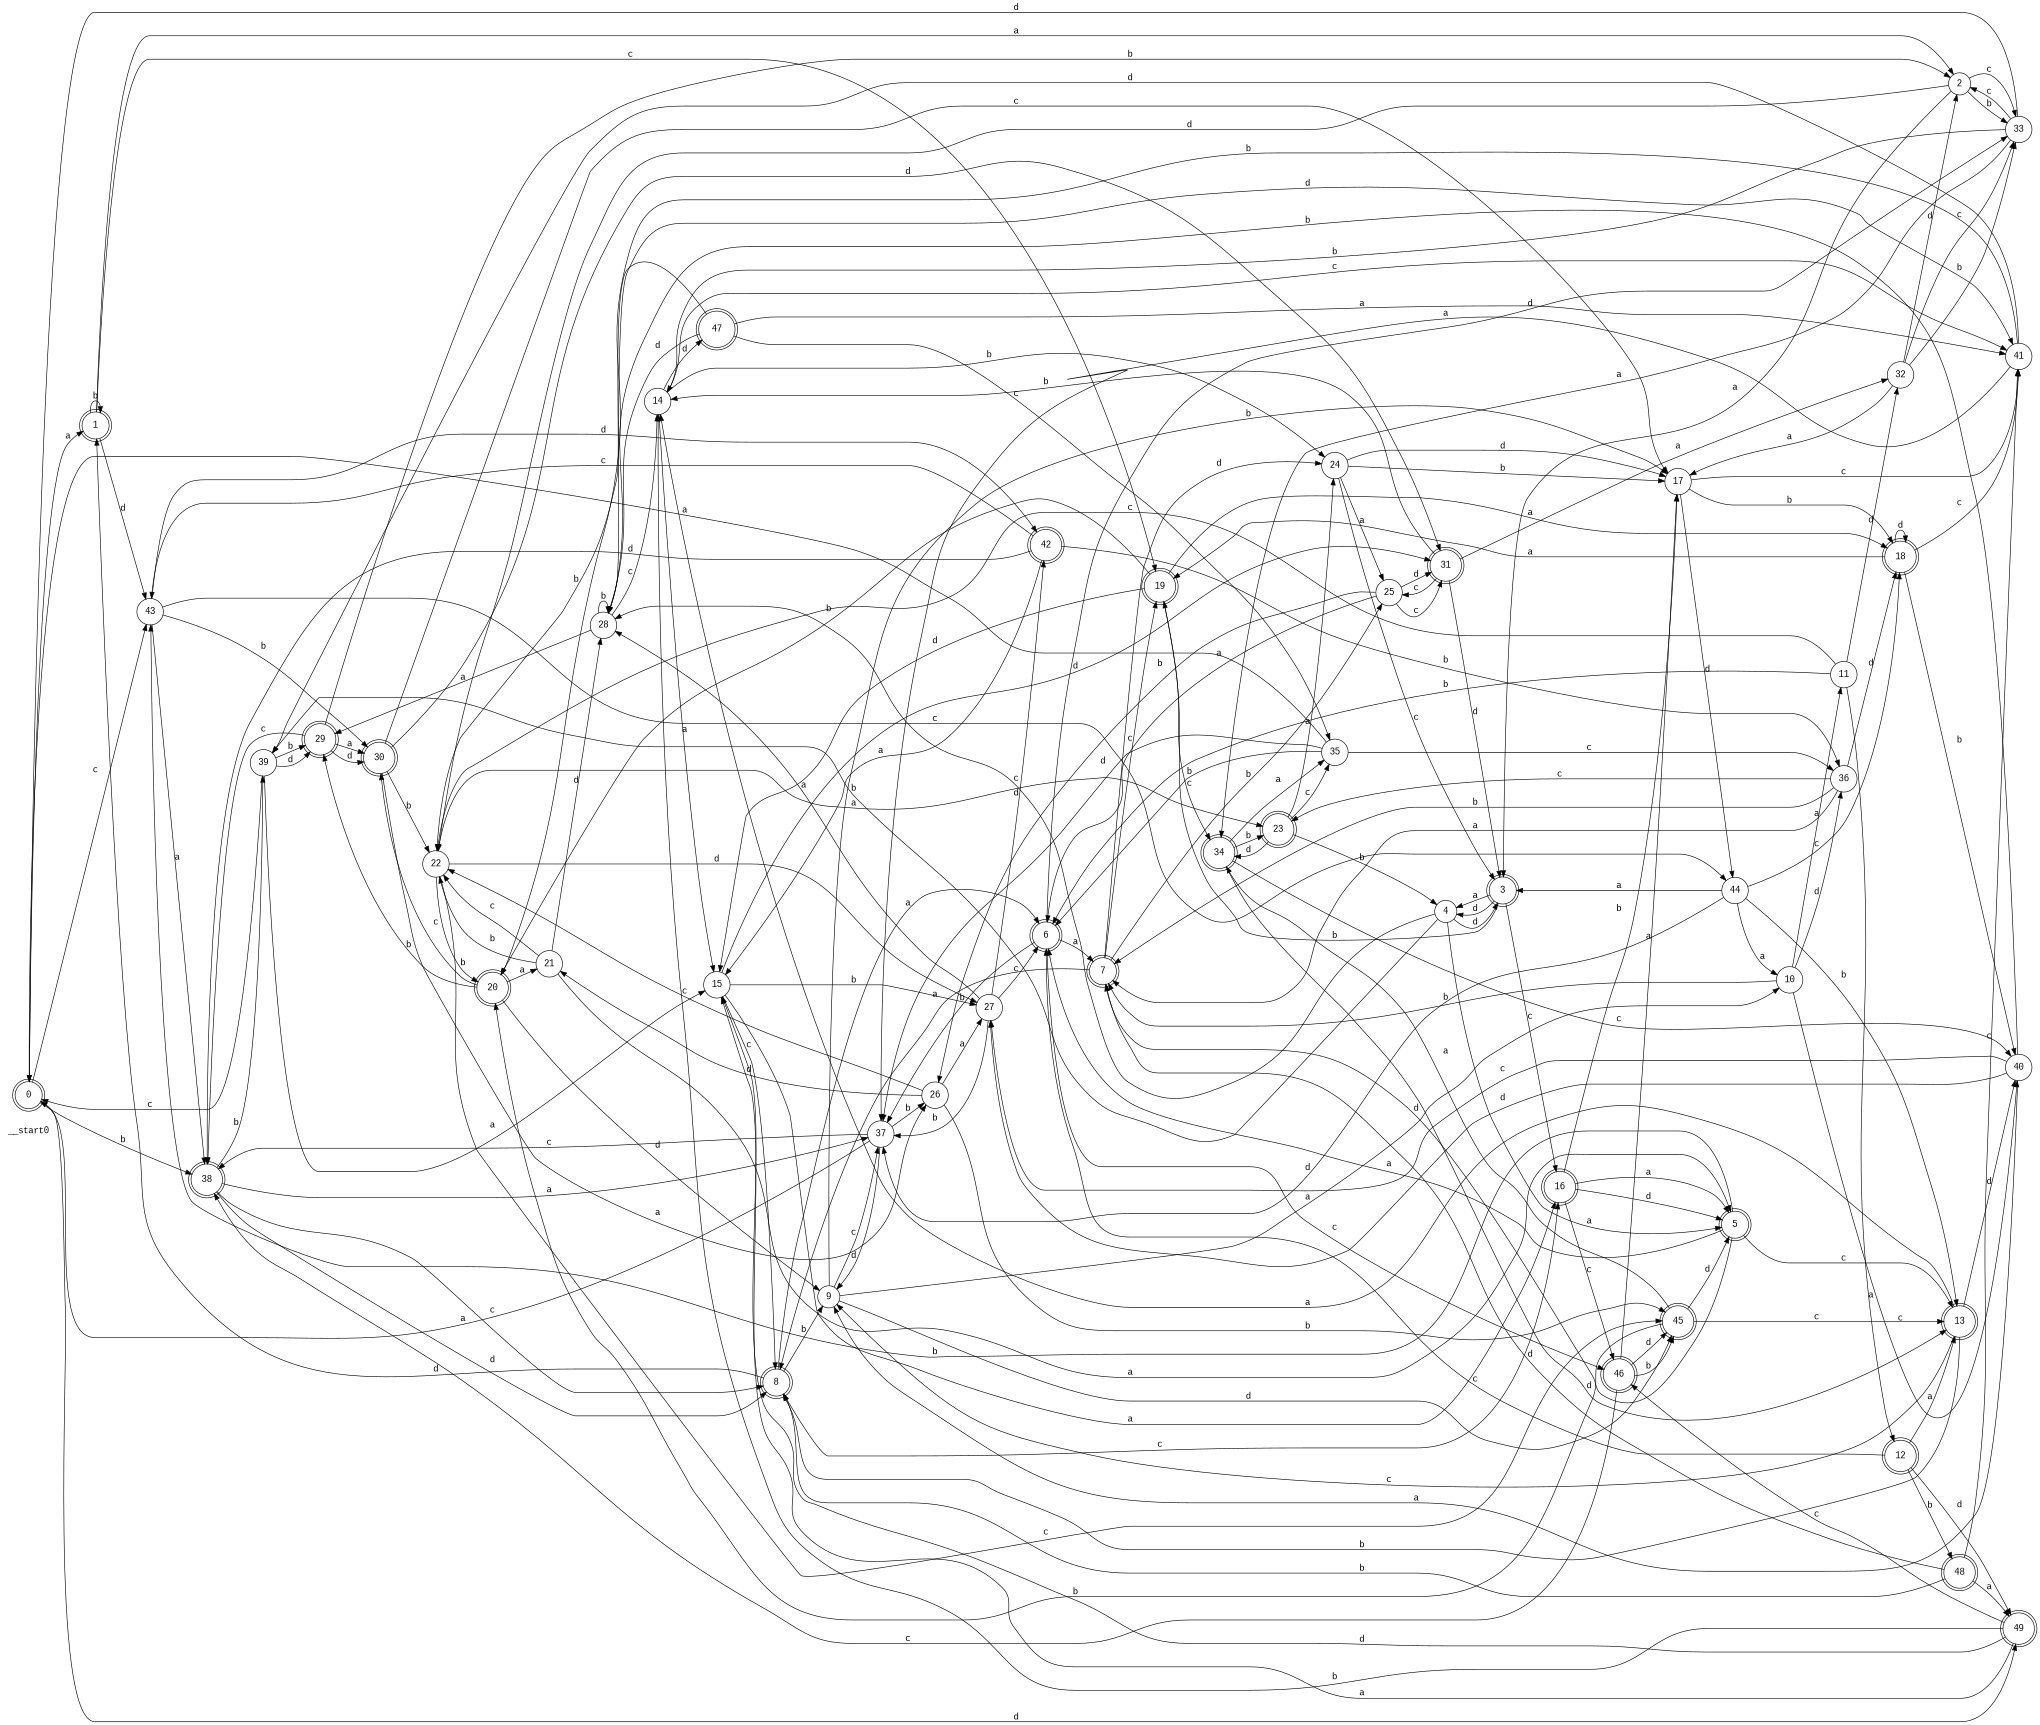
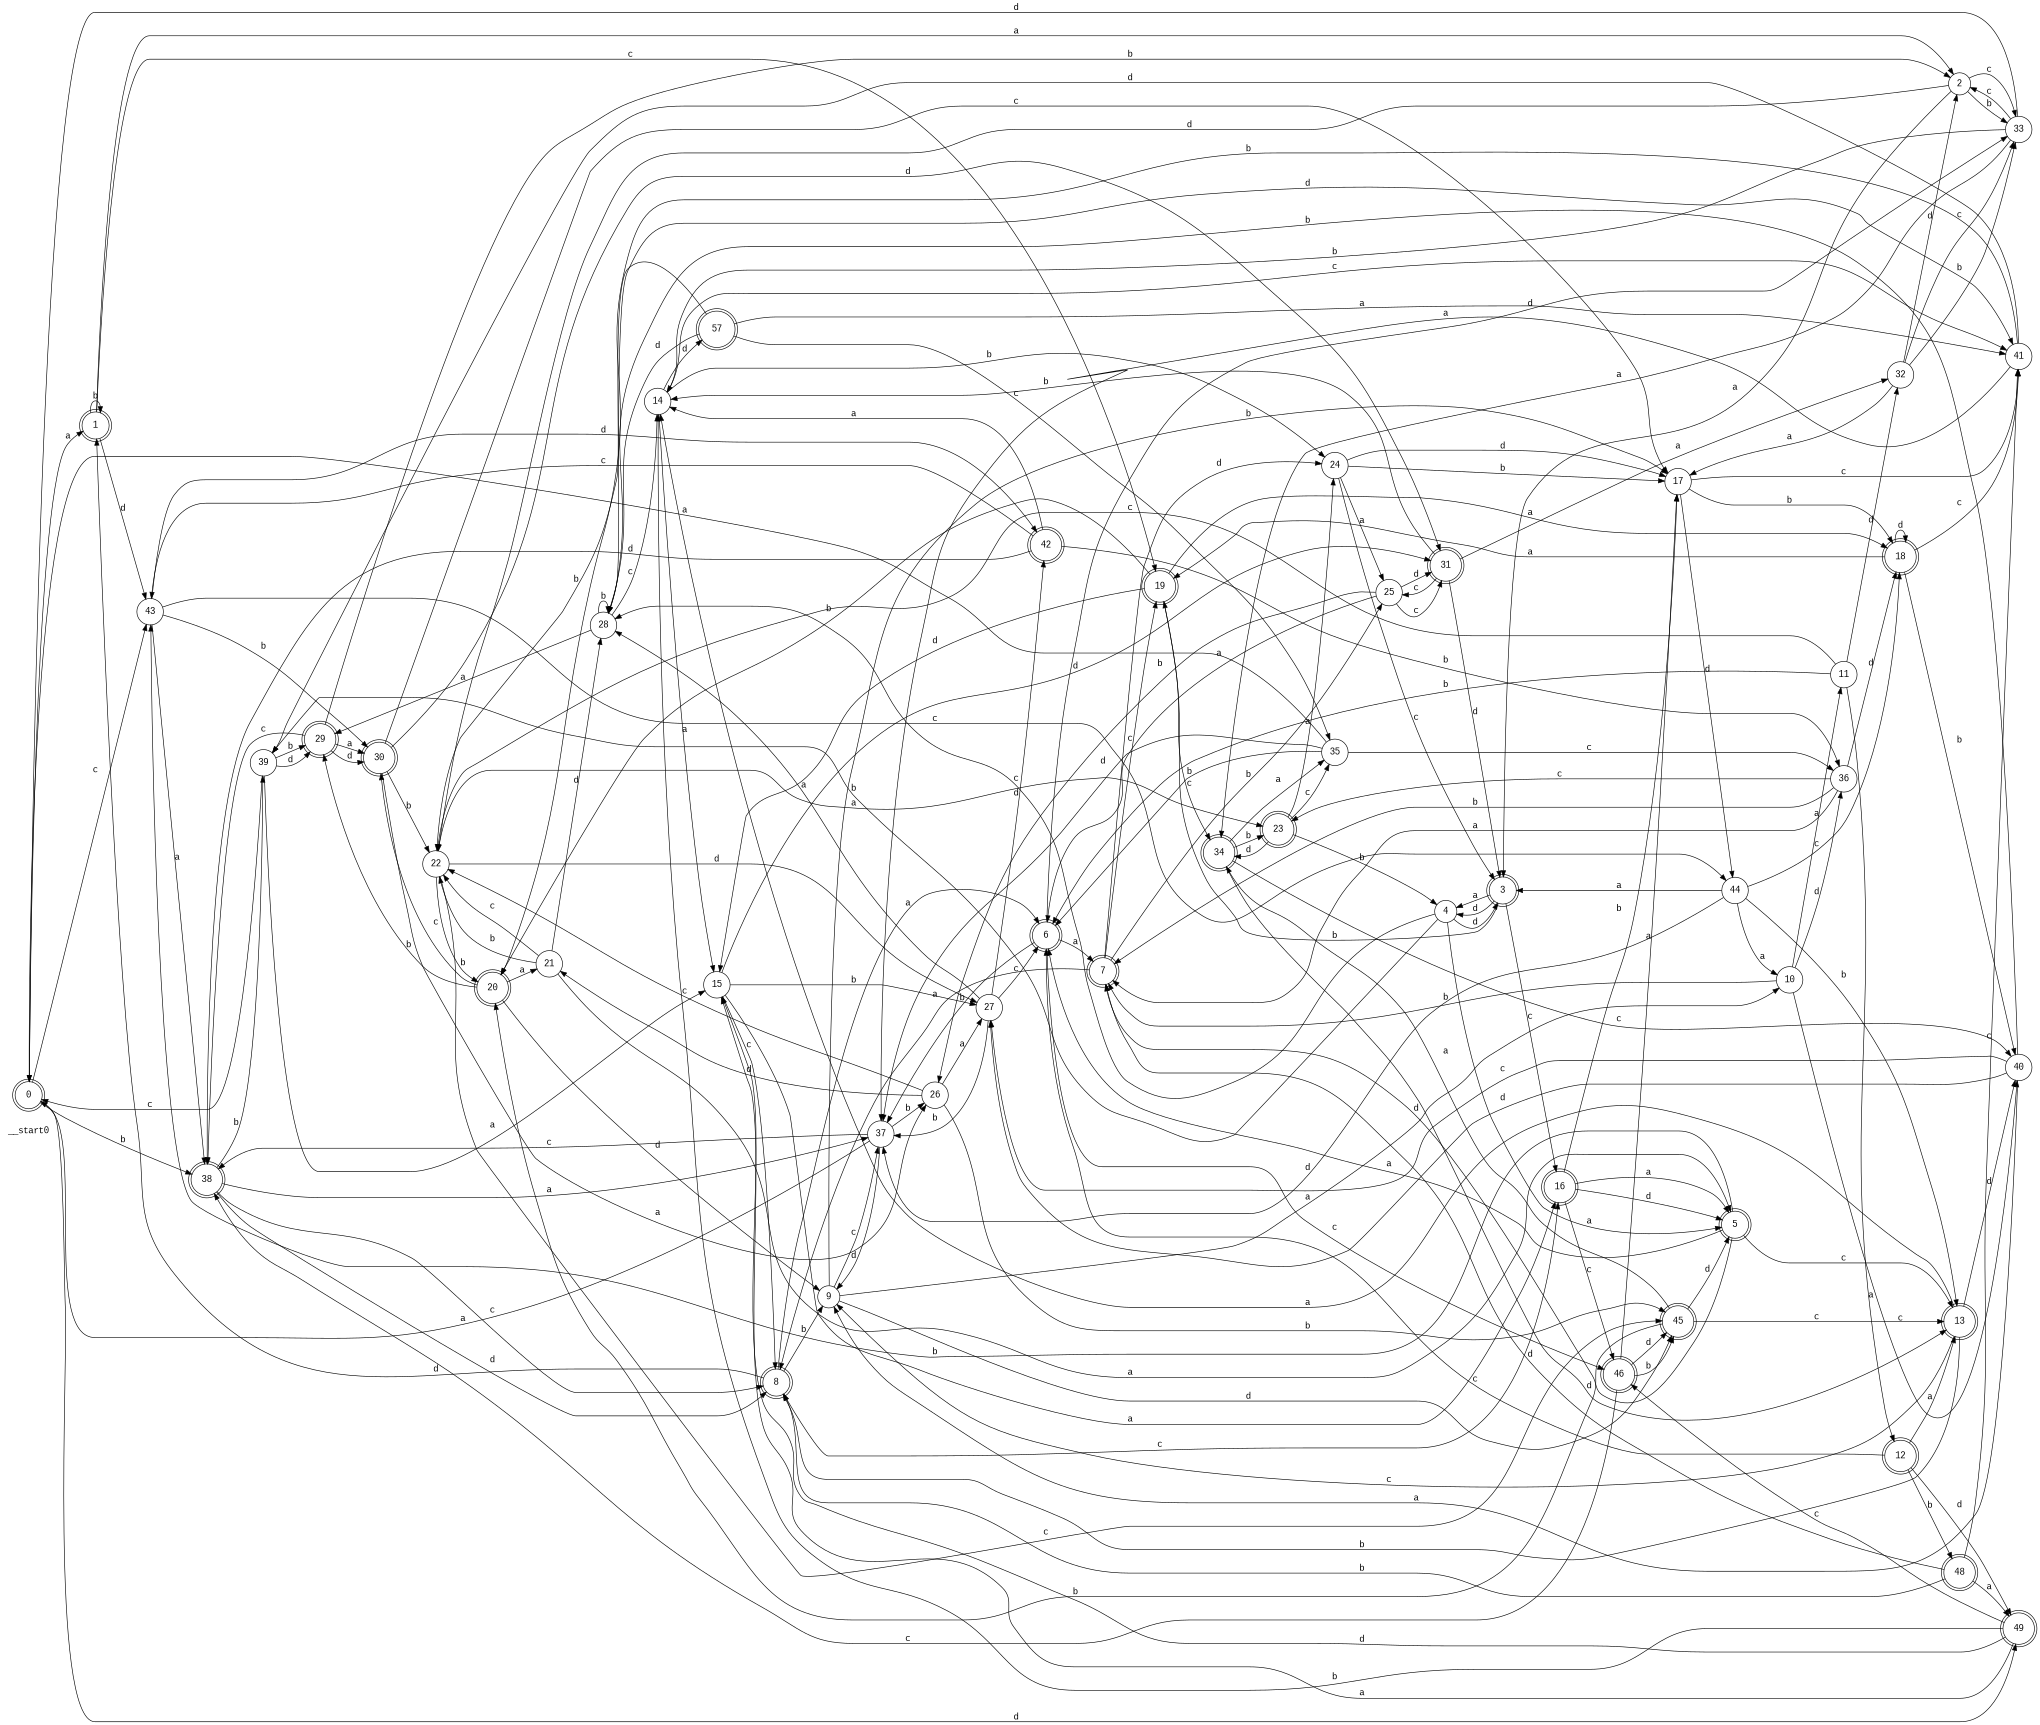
node "47": label "47" -> "57"
edge "42" -> "15": now "42" -> "14"
